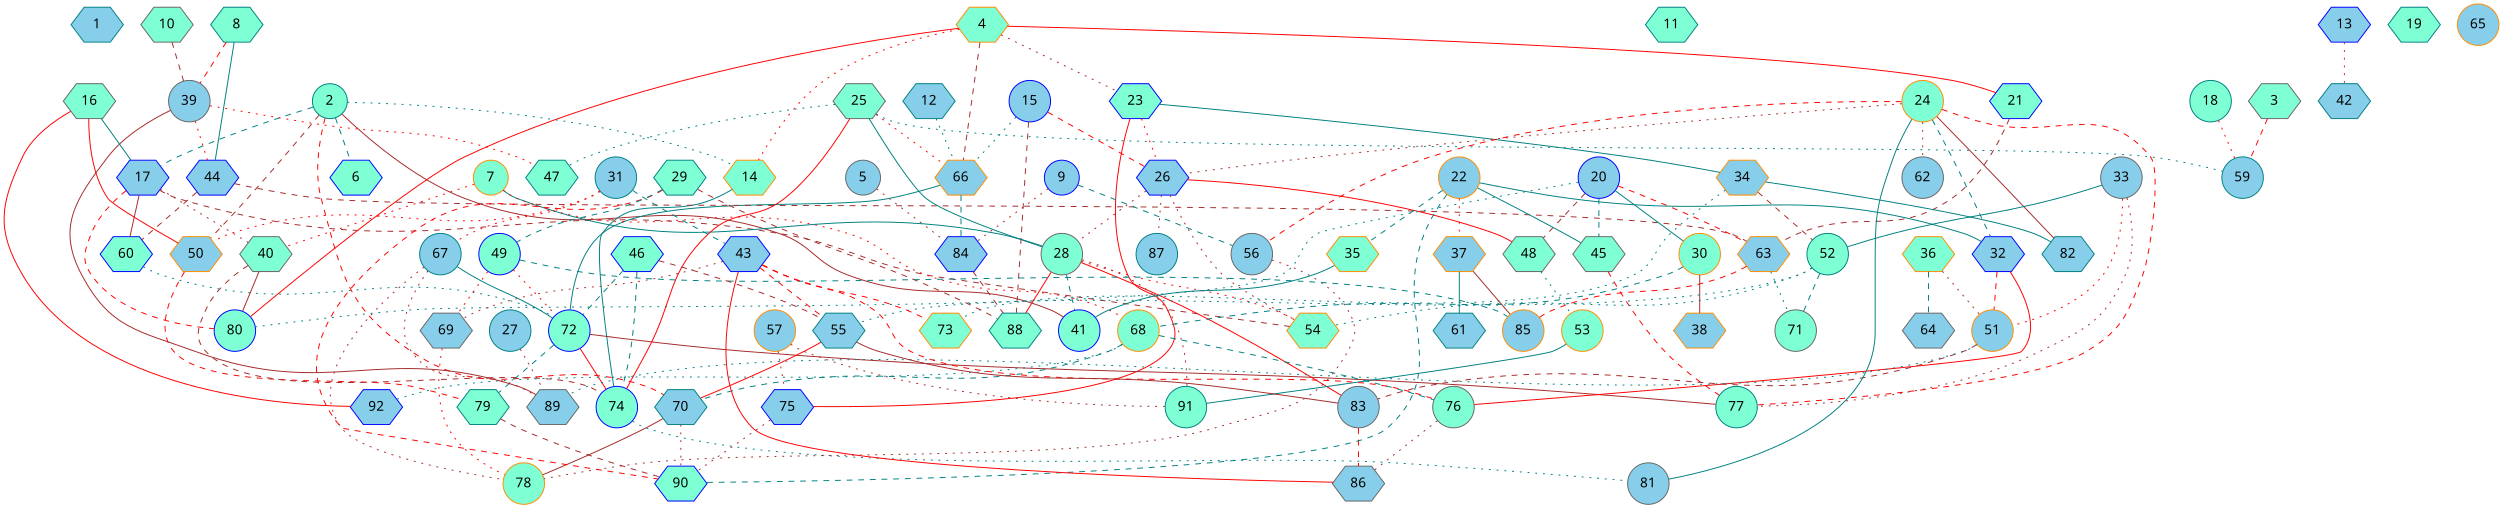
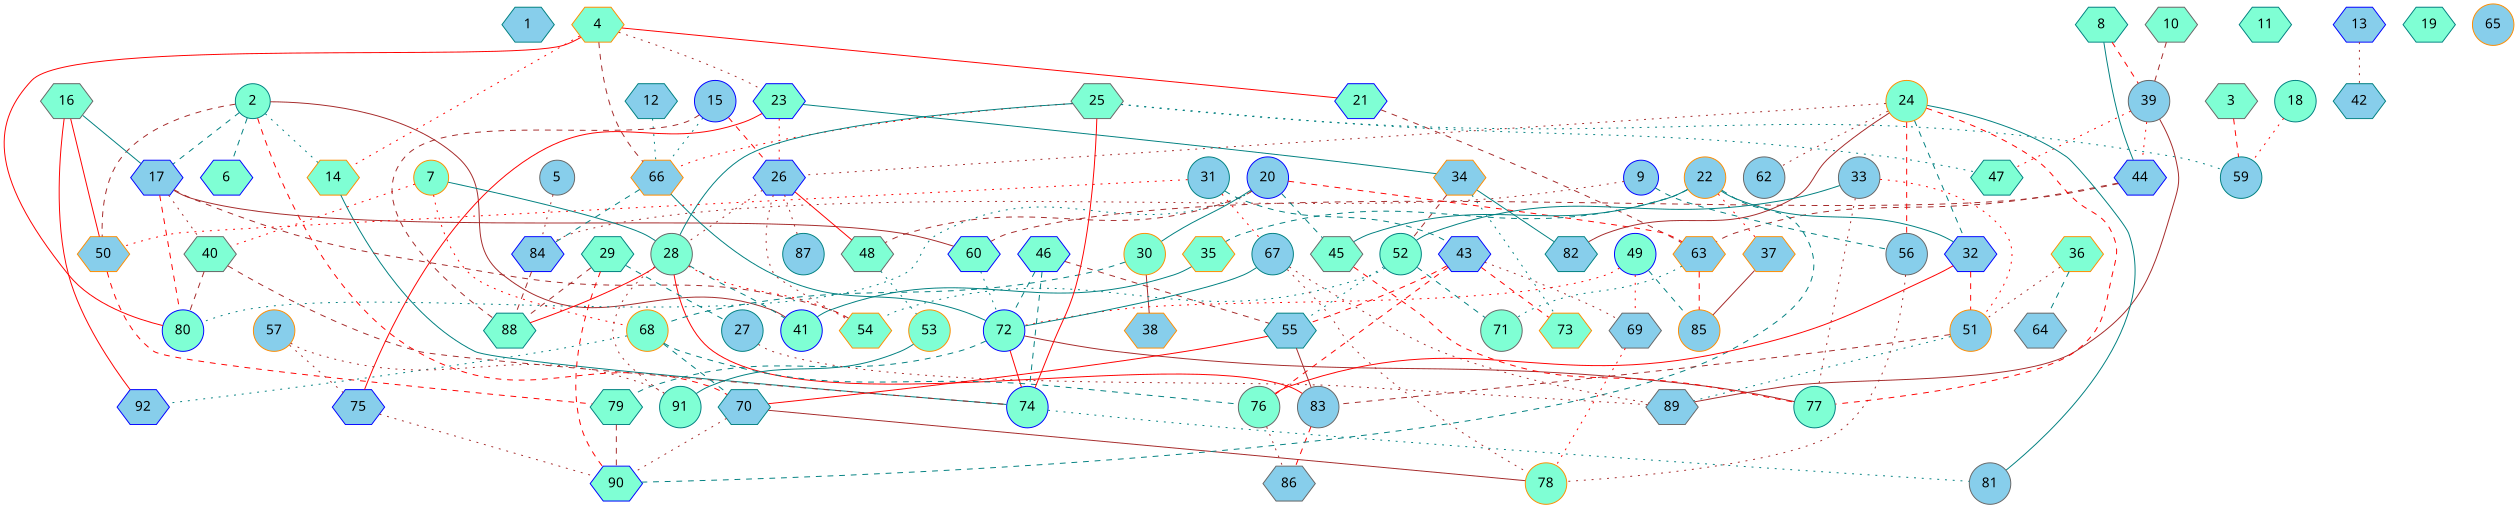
edge "29" -- "49": now "29" -- "27"
edge "40" -- "80": style solid -> dashed
node "61": removed
edge "43" -- "86": removed
